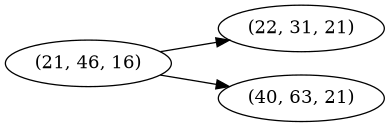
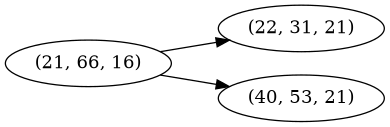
node "(21, 46, 16)": label "(21, 46, 16)" -> "(21, 66, 16)"
node "(40, 63, 21)": label "(40, 63, 21)" -> "(40, 53, 21)"
